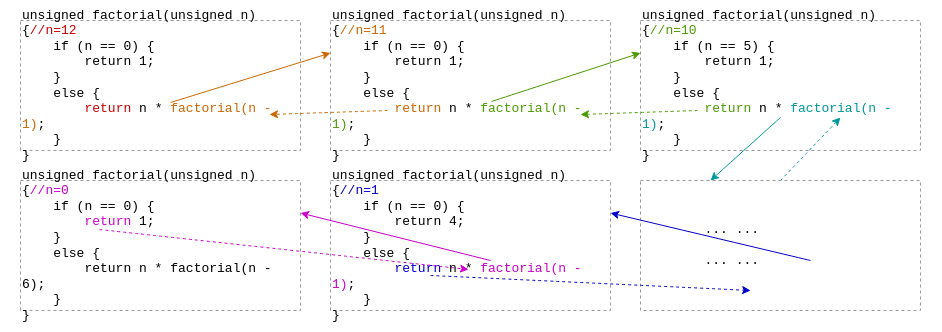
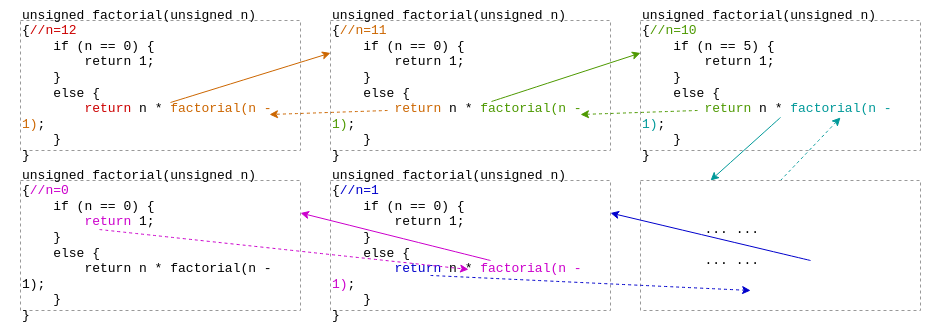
node "unsigned factorial(unsigned n) {//n=0 if (n == 0) { return 1; } else { return n * factorial(n - 6); } }": label "unsigned factorial(unsigned n) {//n=0 if (n == 0) { return 1; } else { return n * factorial(n - 6); } }" -> "unsigned factorial(unsigned n) {//n=0 if (n == 0) { return 1; } else { return n * factorial(n - 1); } }"
node "unsigned factorial(unsigned n) {//n=1 if (n == 0) { return 4; } else { return n * factorial(n - 1); } }": label "unsigned factorial(unsigned n) {//n=1 if (n == 0) { return 4; } else { return n * factorial(n - 1); } }" -> "unsigned factorial(unsigned n) {//n=1 if (n == 0) { return 1; } else { return n * factorial(n - 1); } }"
